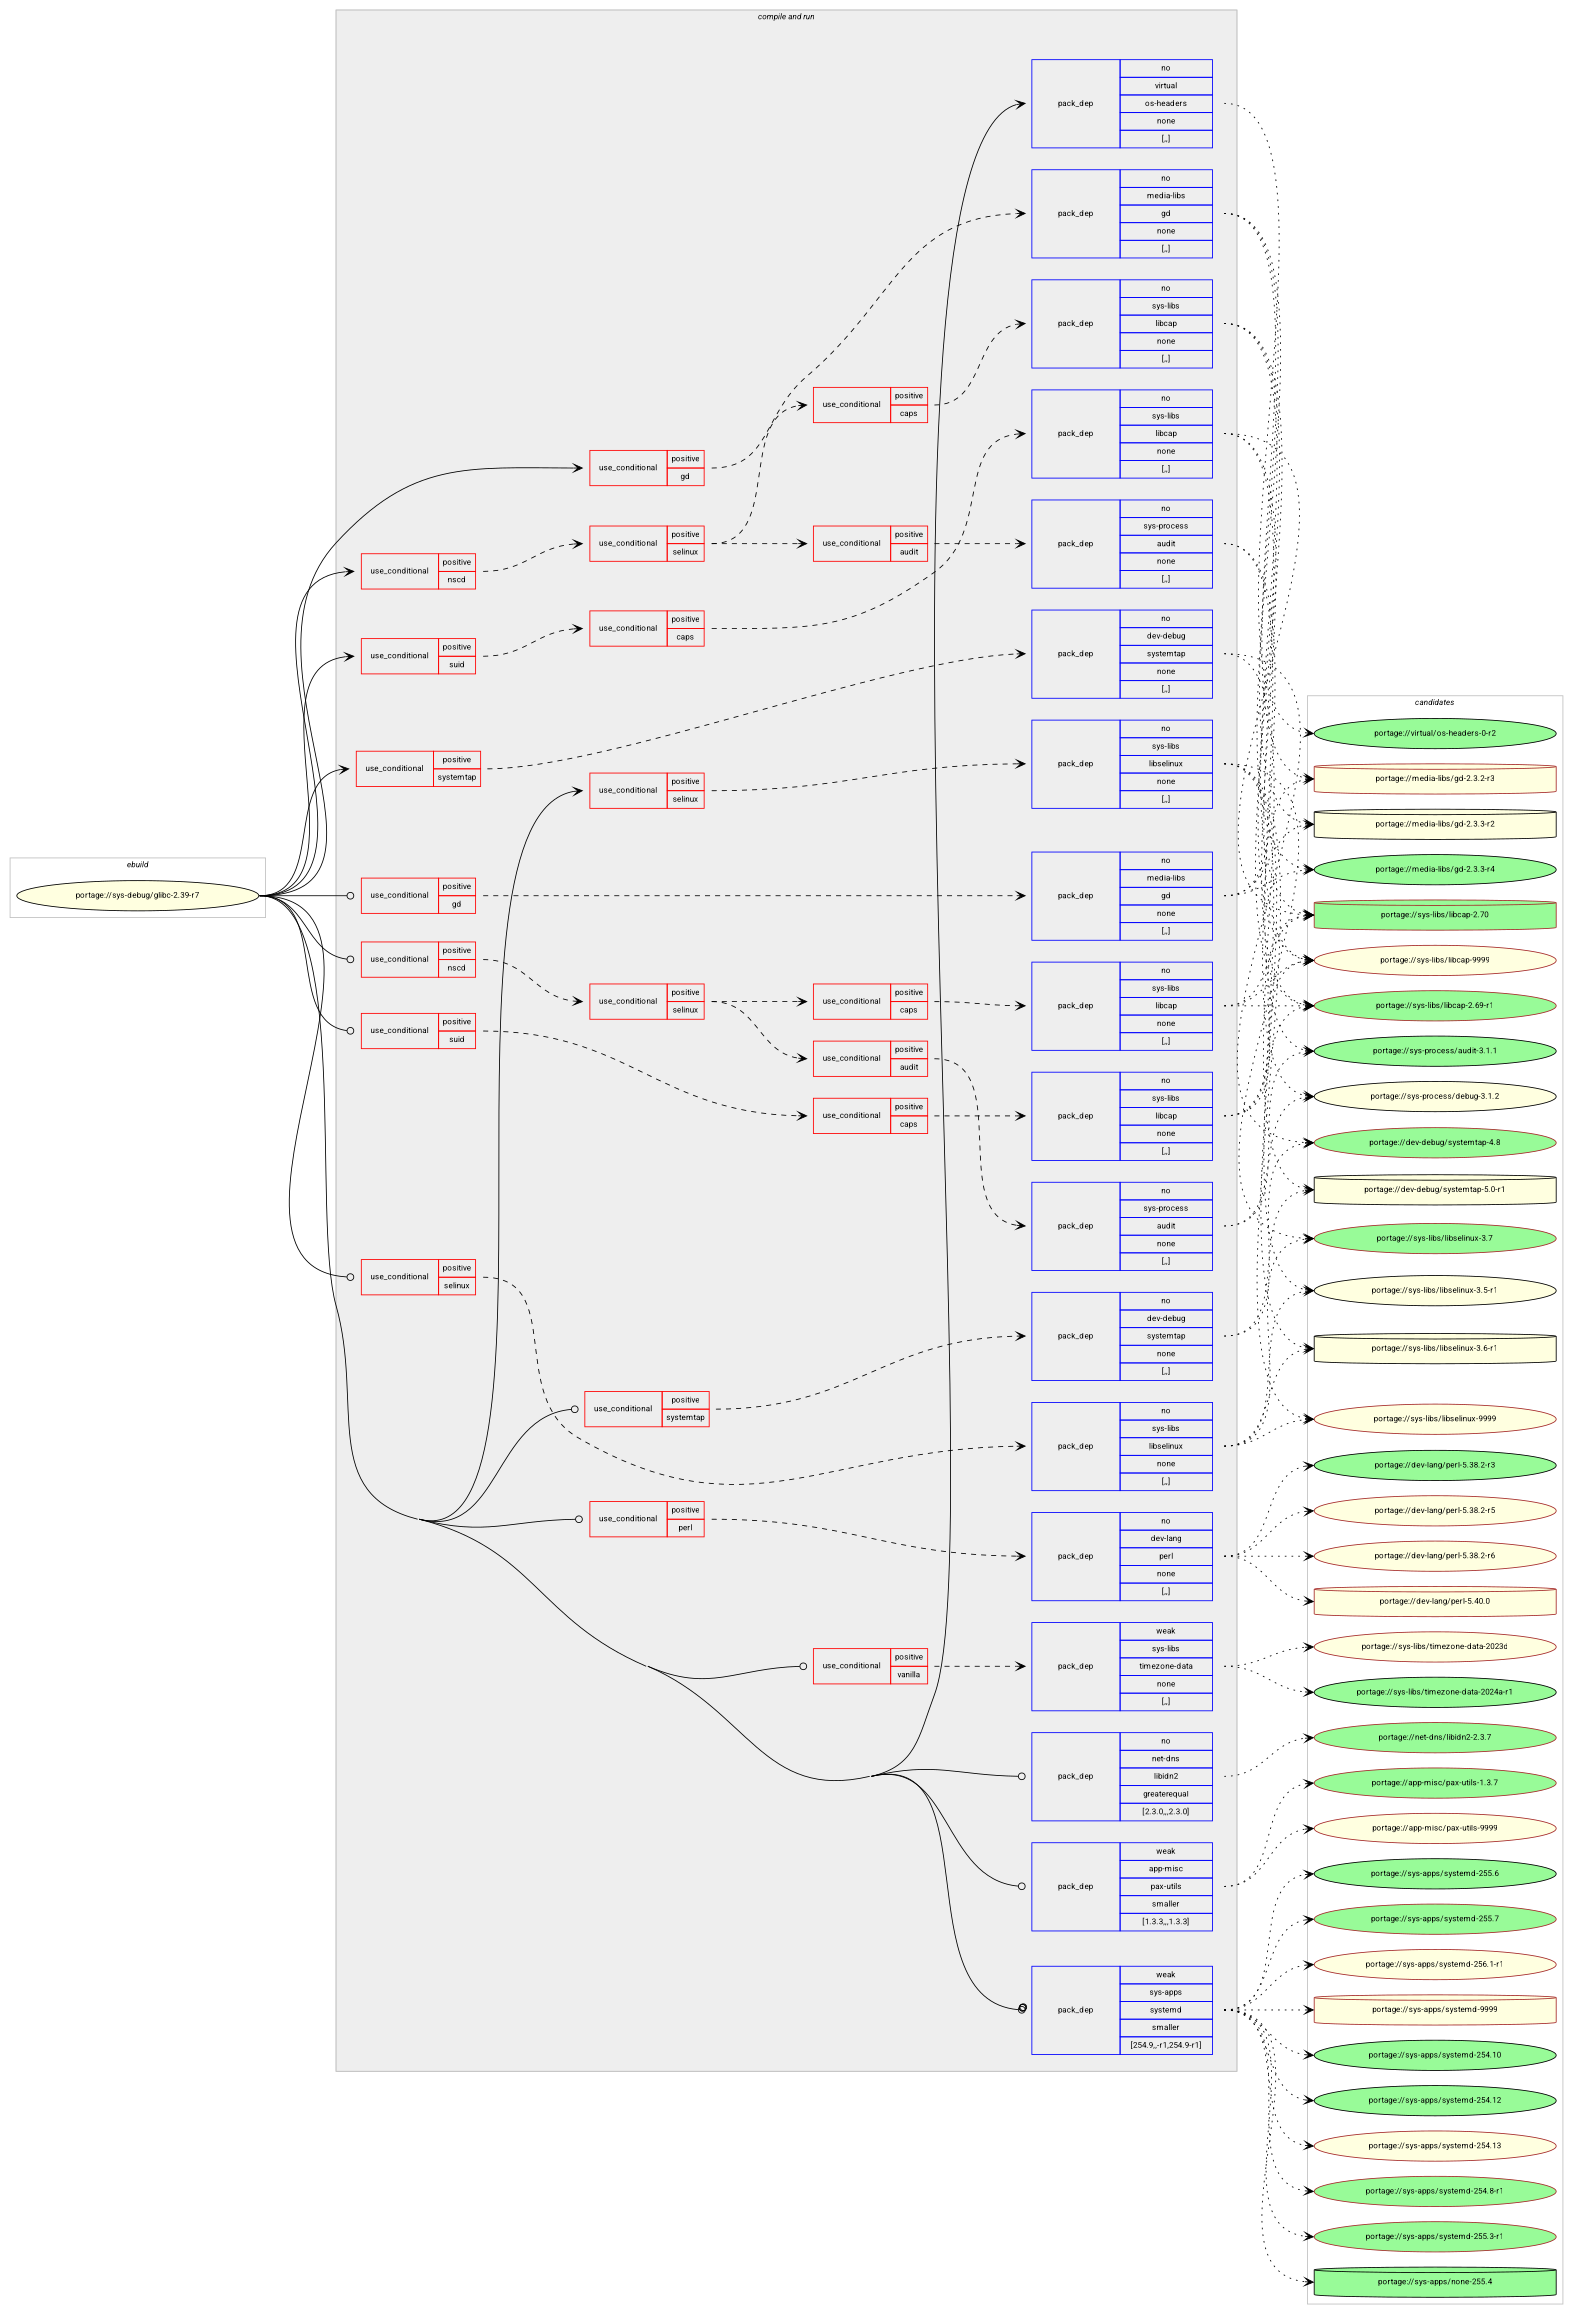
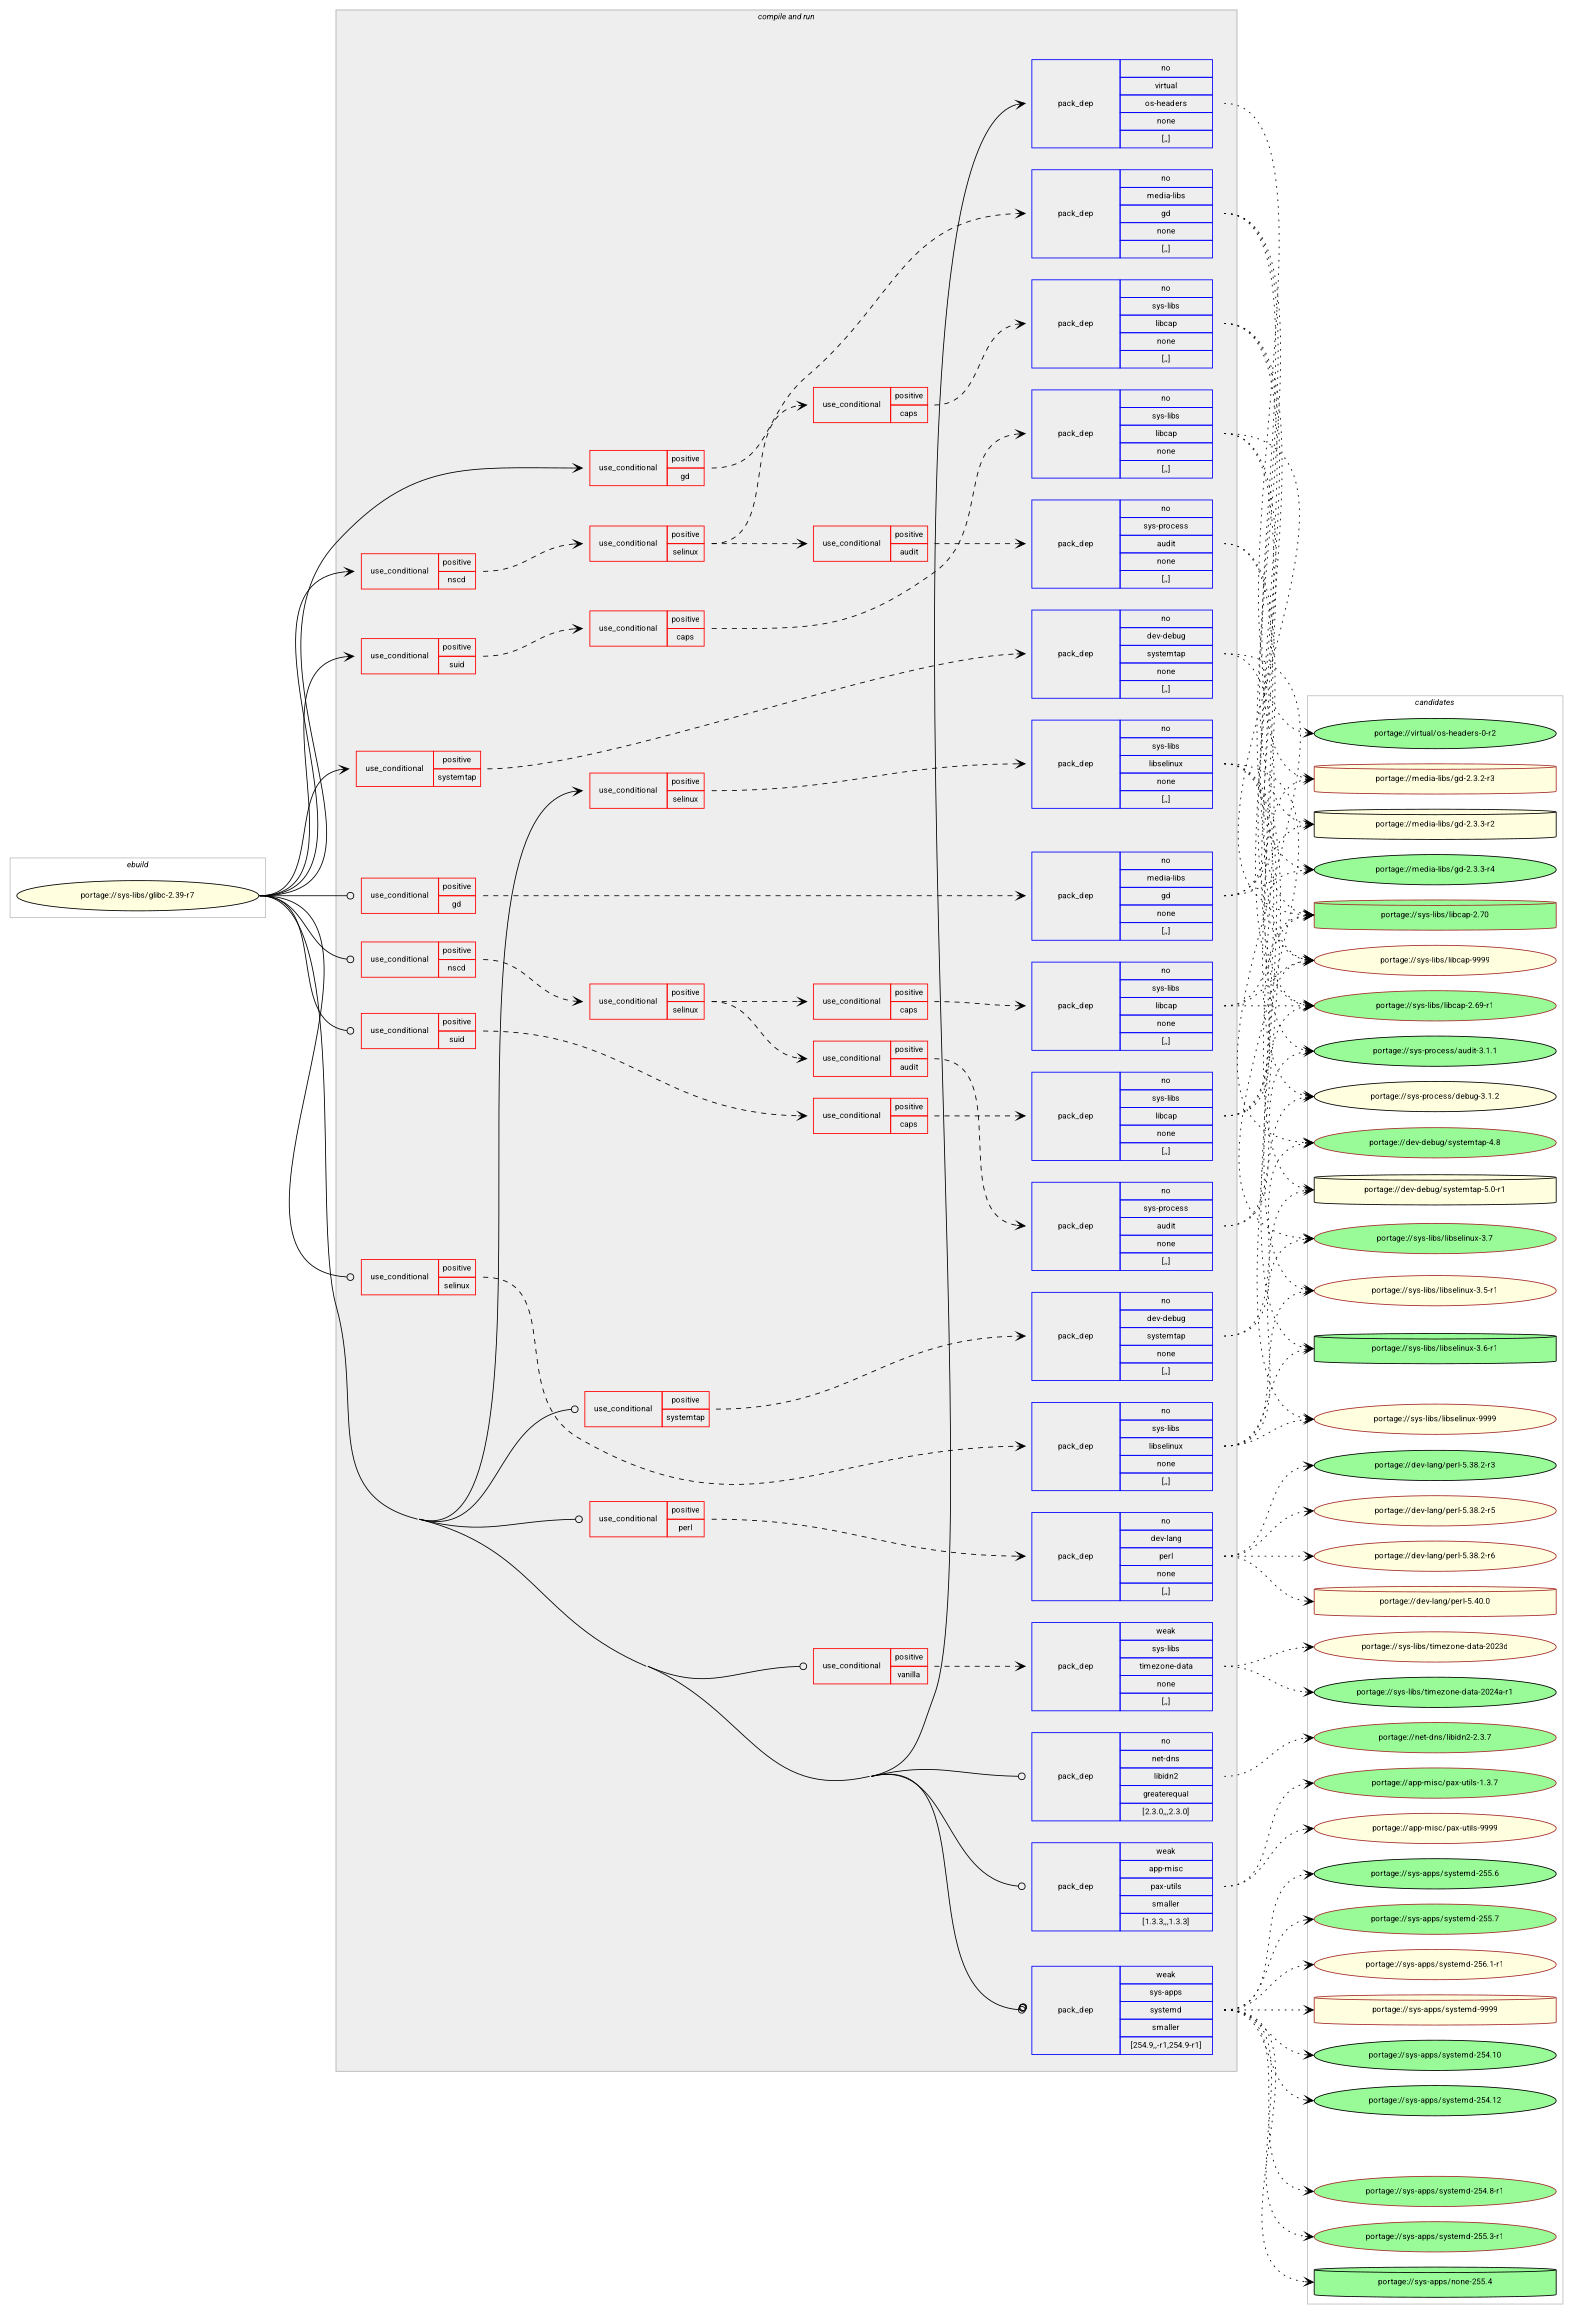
node "portage://sys-debug/glibc-2.39-r7": label "portage://sys-debug/glibc-2.39-r7" -> "portage://sys-libs/glibc-2.39-r7"
node "portage://sys-libs/libselinux-3.5-r1": color black -> brown
node "portage://sys-libs/libselinux-3.6-r1": fillcolor lightyellow -> palegreen
node "portage://sys-apps/systemd-254.13": removed
